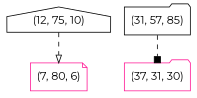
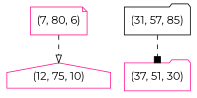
node "(12, 75, 10)": color black -> deeppink
edge "(12, 75, 10)" -> "(7, 80, 6)": reversed
node "(37, 31, 30)": label "(37, 31, 30)" -> "(37, 51, 30)"
